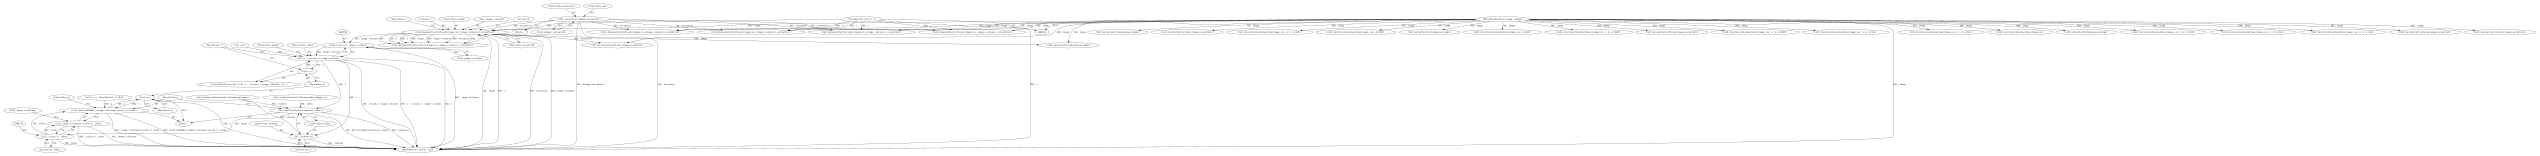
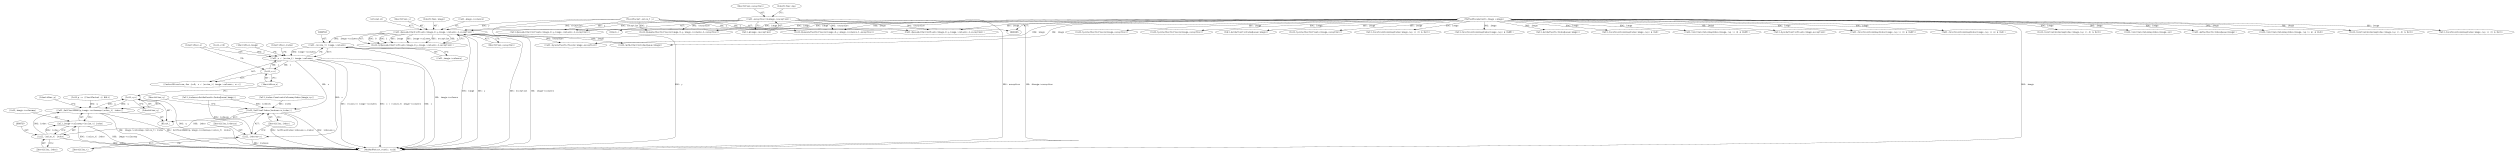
node "(Literal,1)": removed
